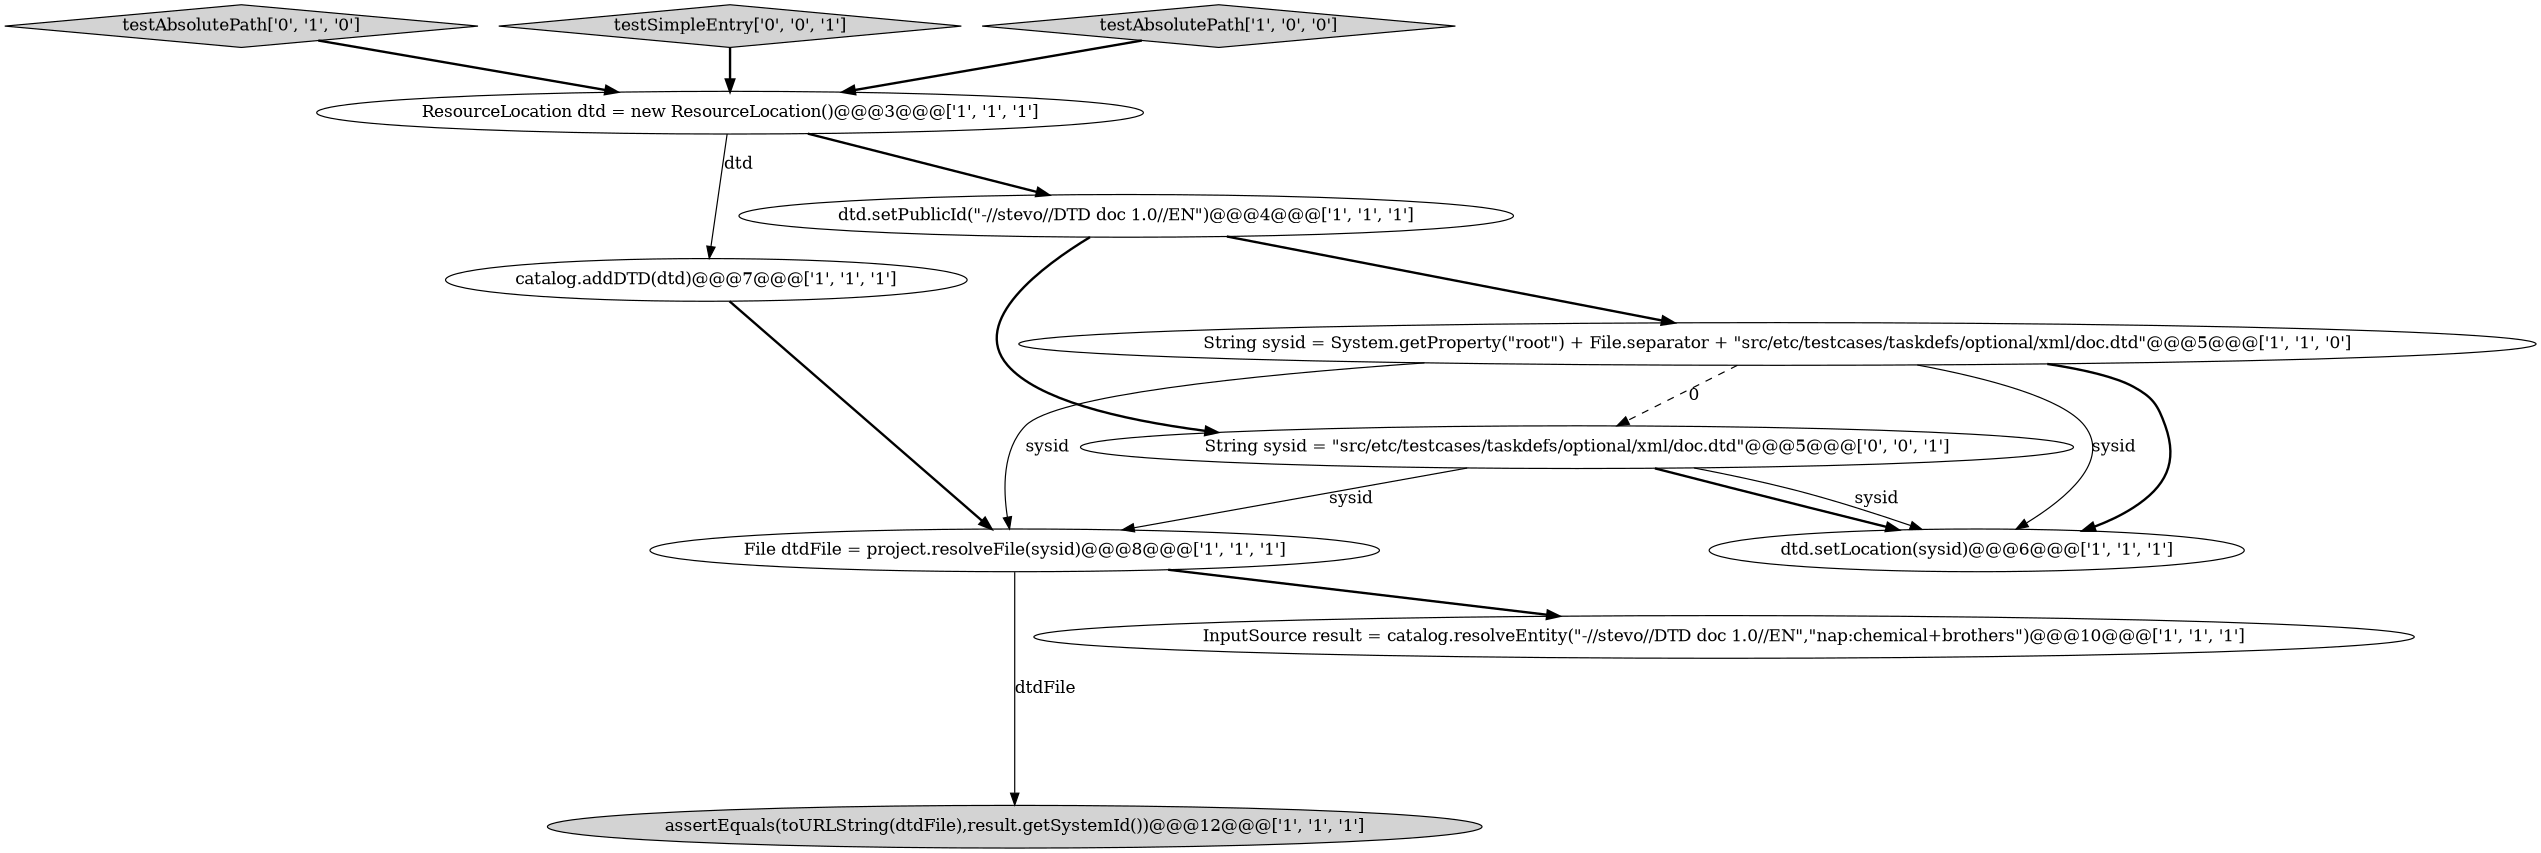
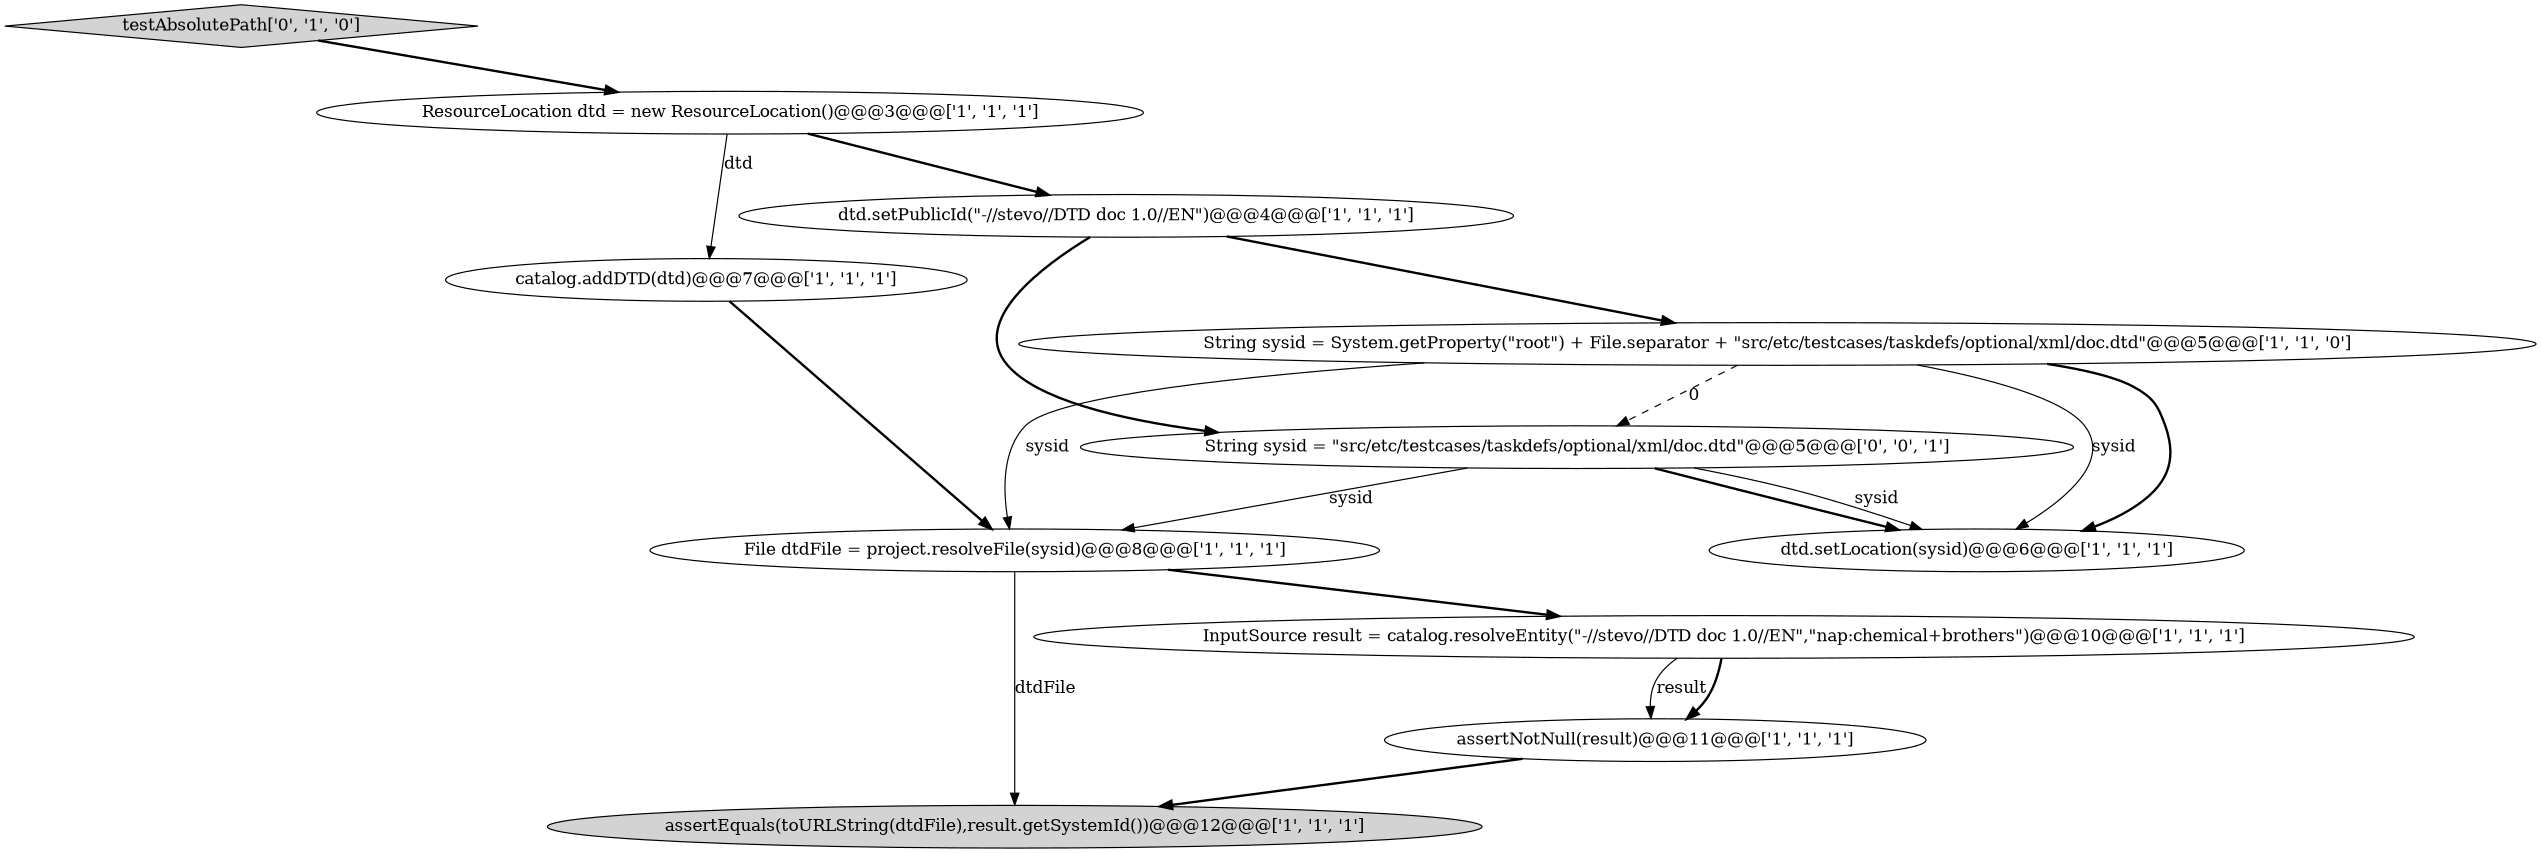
node "testSimpleEntry['0', '0', '1']": removed
node "testAbsolutePath['1', '0', '0']": removed
node "assertNotNull(result)@@@11@@@['1', '1', '1']": added
